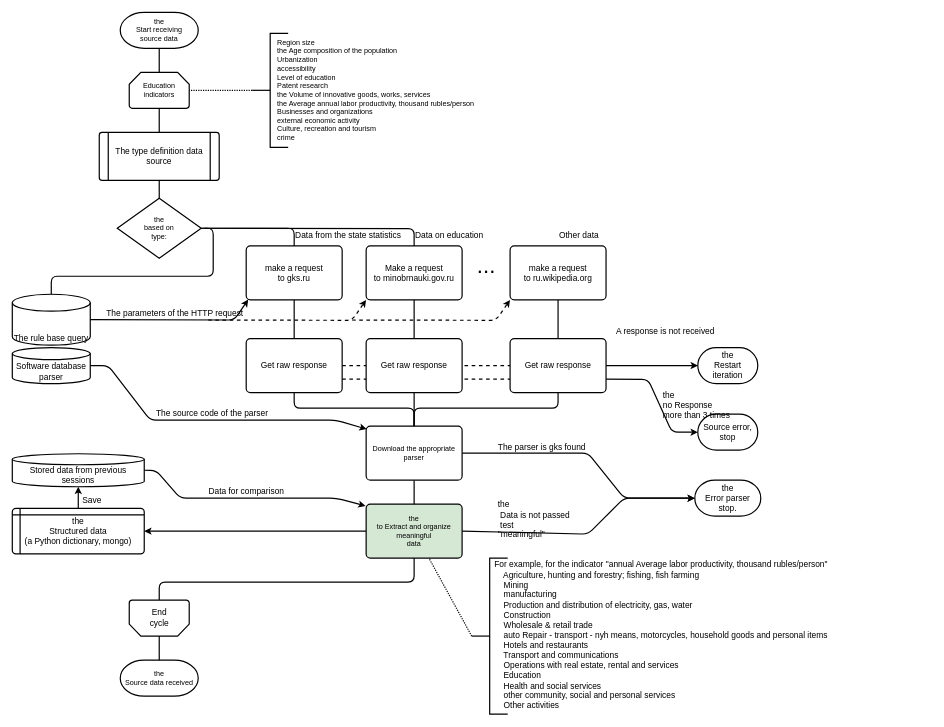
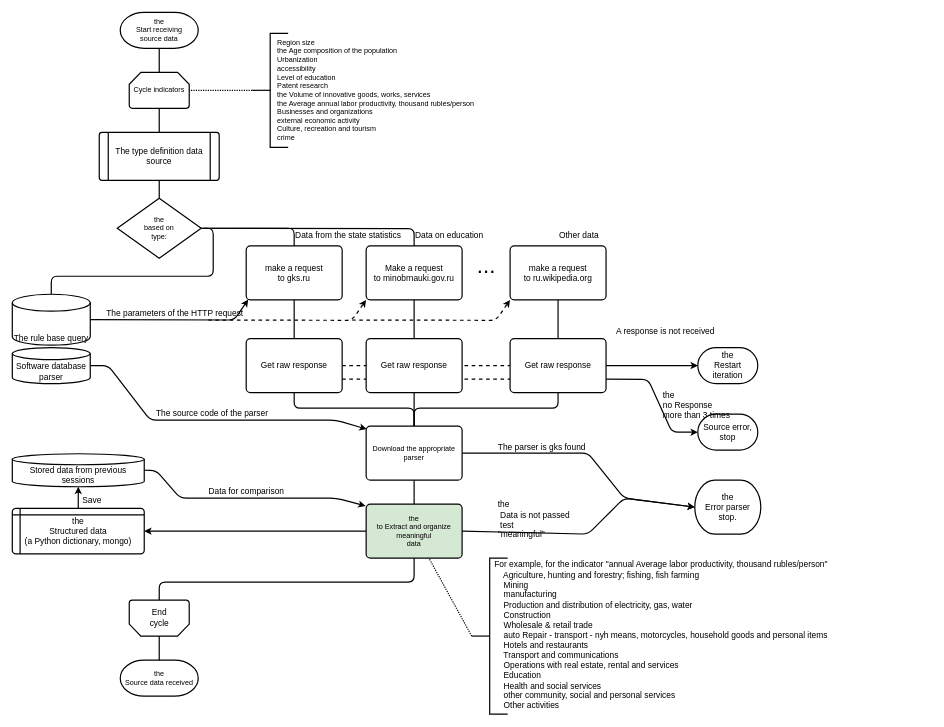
node "Education indicators": label "Education indicators" -> "Cycle indicators"
node "the Error parser stop.": size 66x36 -> 66x54
